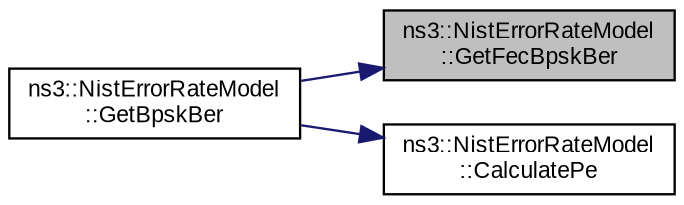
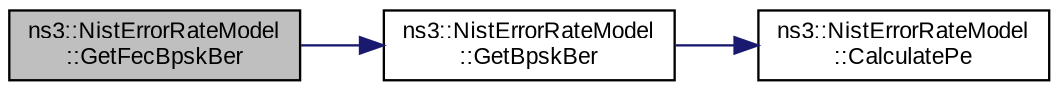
edge "ns3::NistErrorRateModel ::GetBpskBer" -> "ns3::NistErrorRateModel ::GetFecBpskBer": reversed
